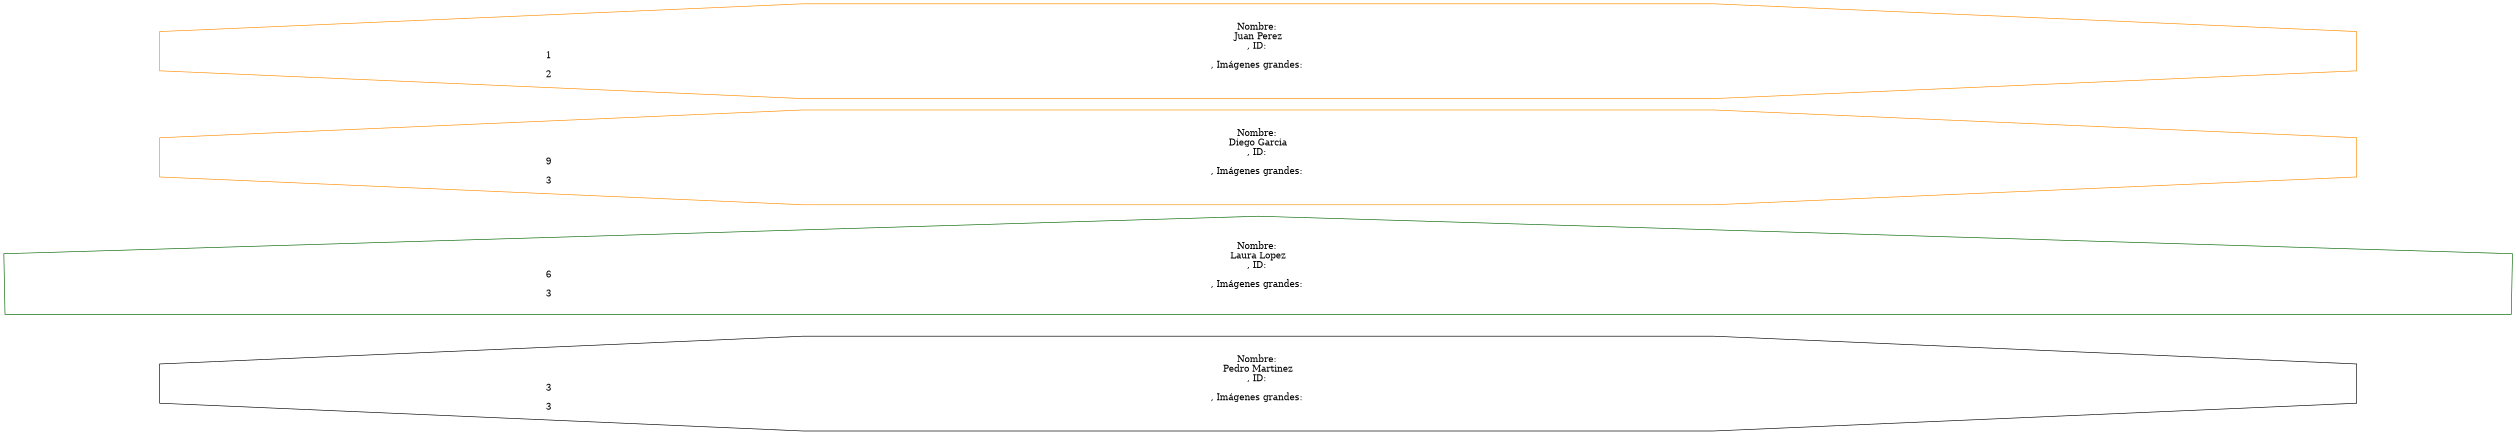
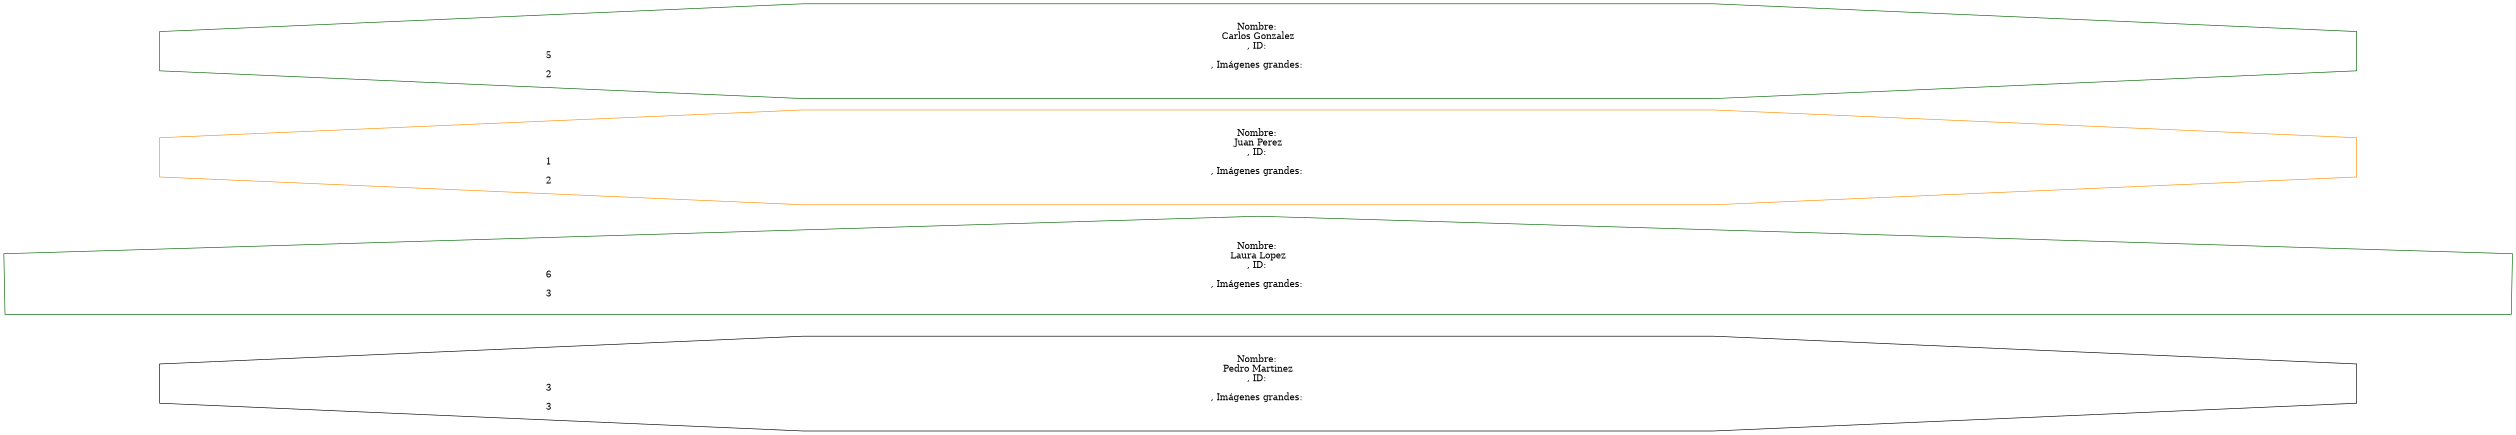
node "Nombre: Carlos Gonzalez , ID: 5 , Imágenes grandes: 2": added
node "Nombre: Diego Garcia , ID: 9 , Imágenes grandes: 3": removed
